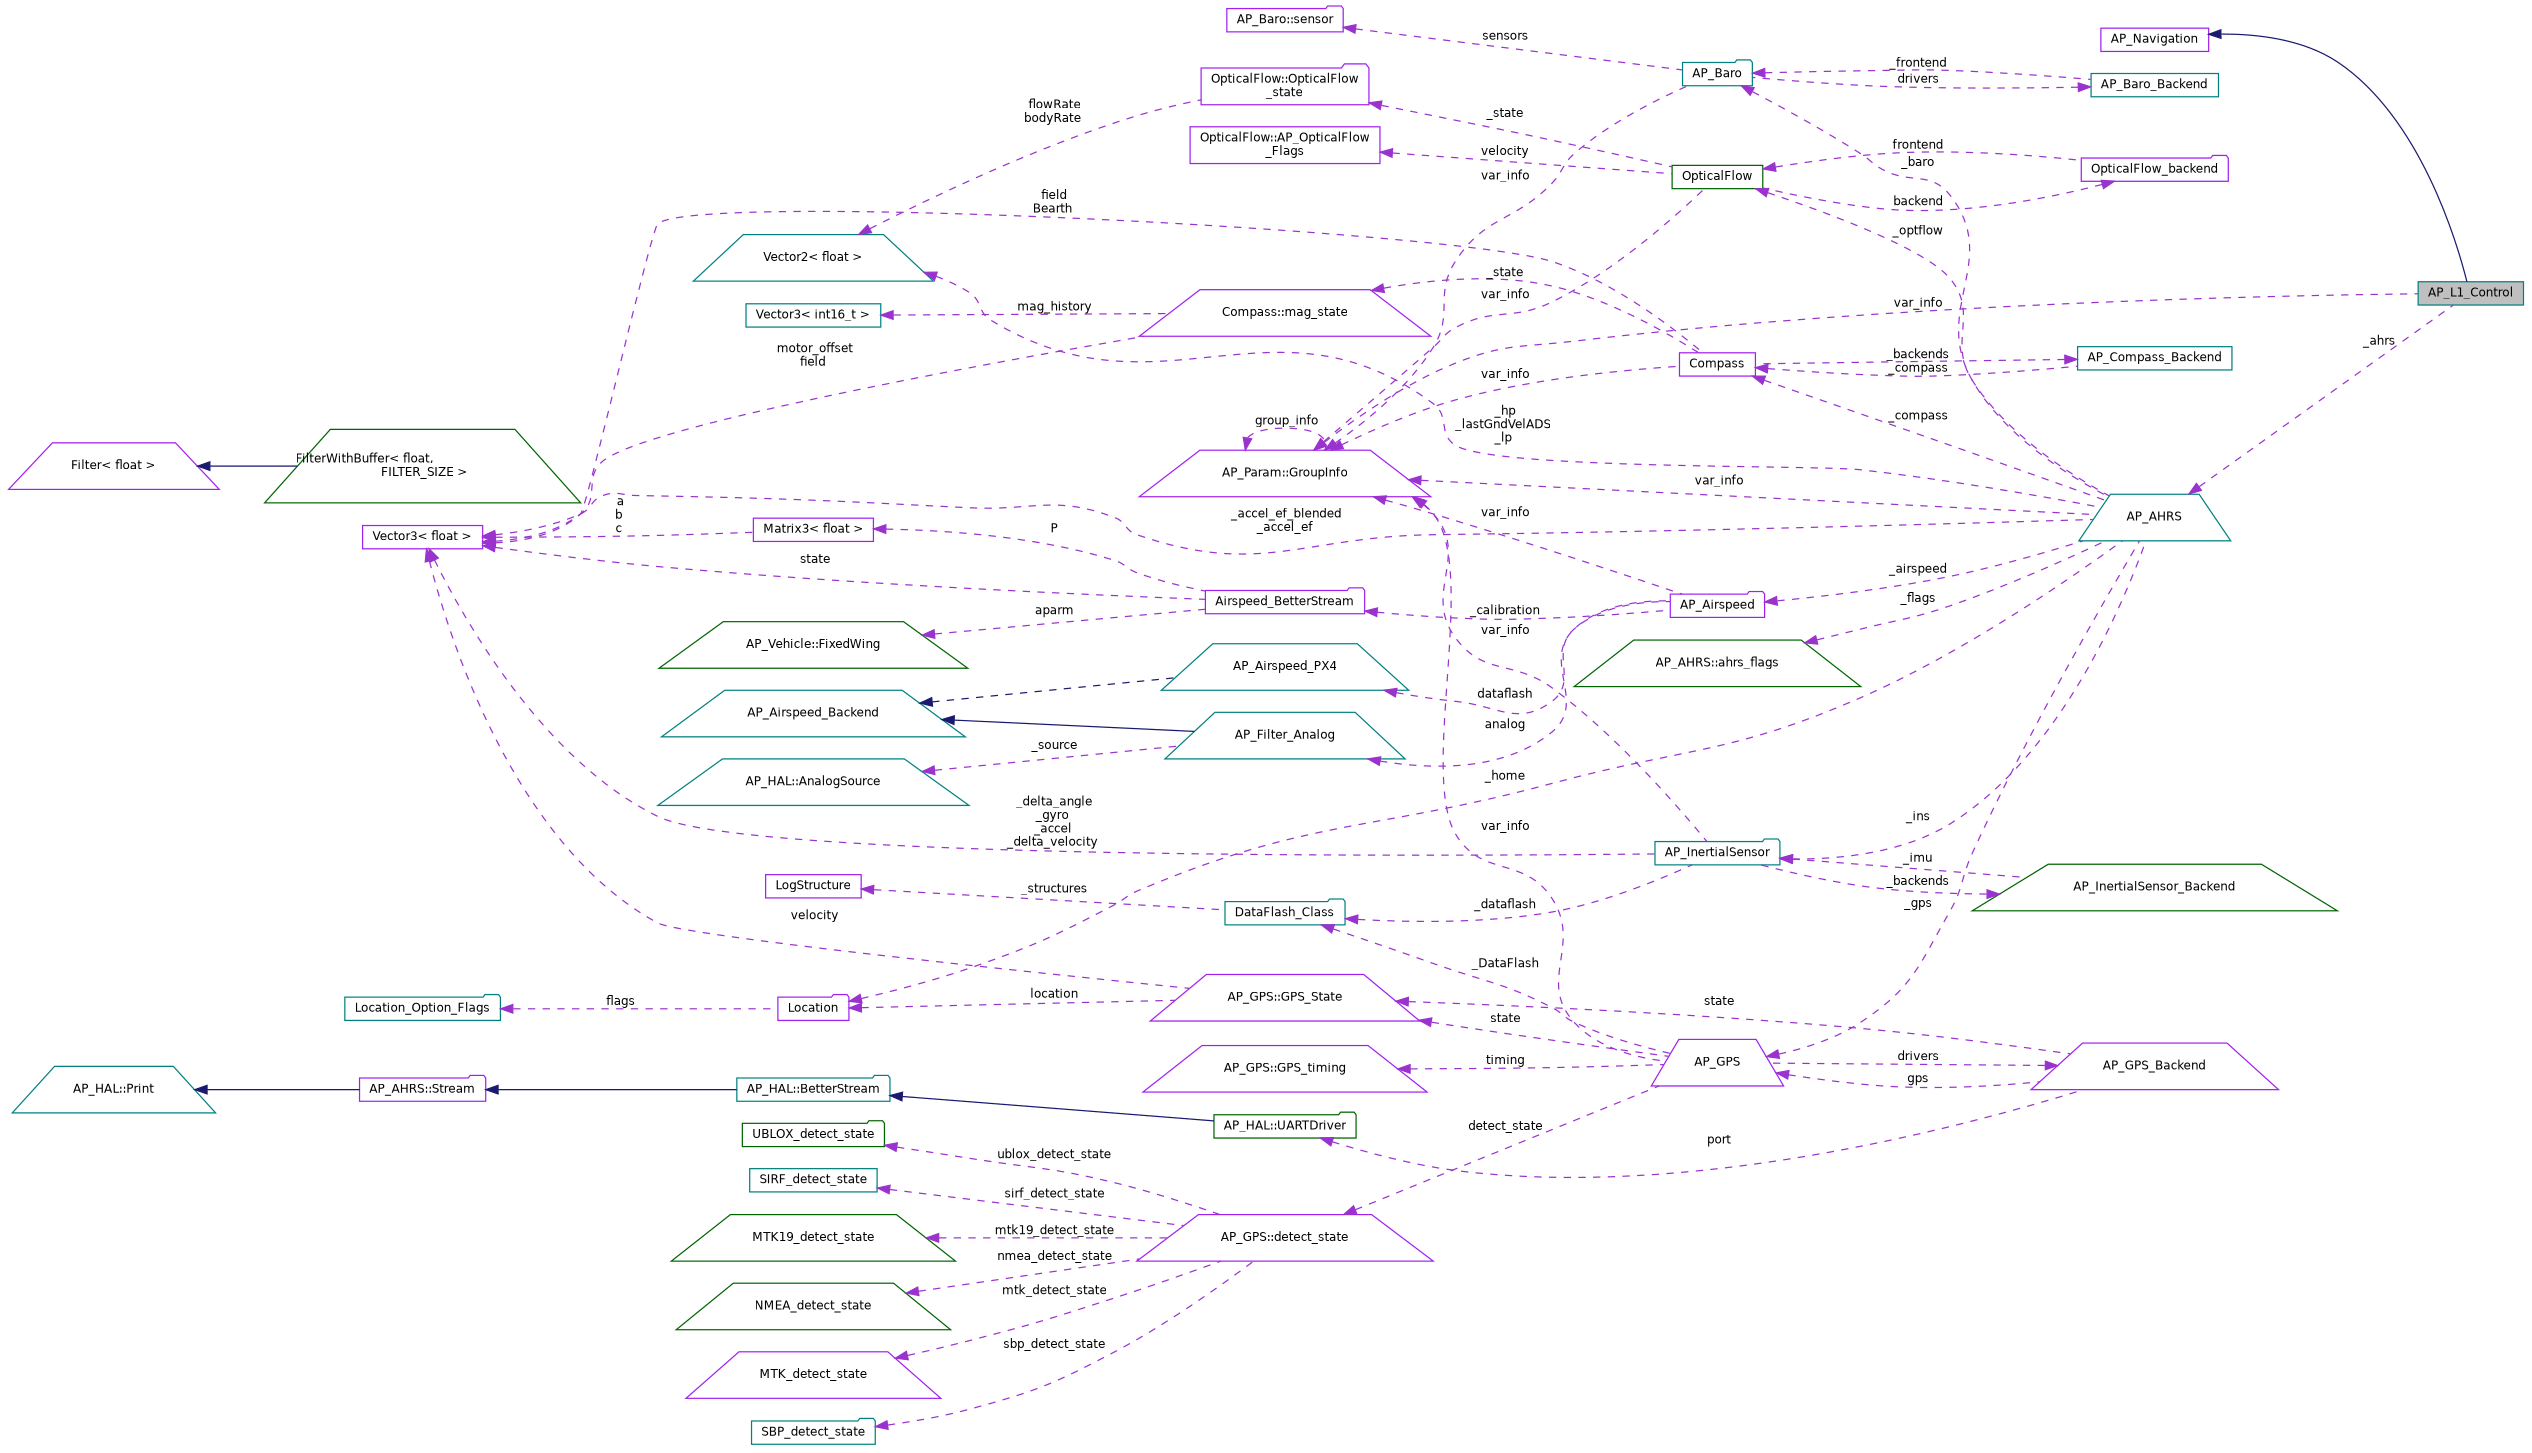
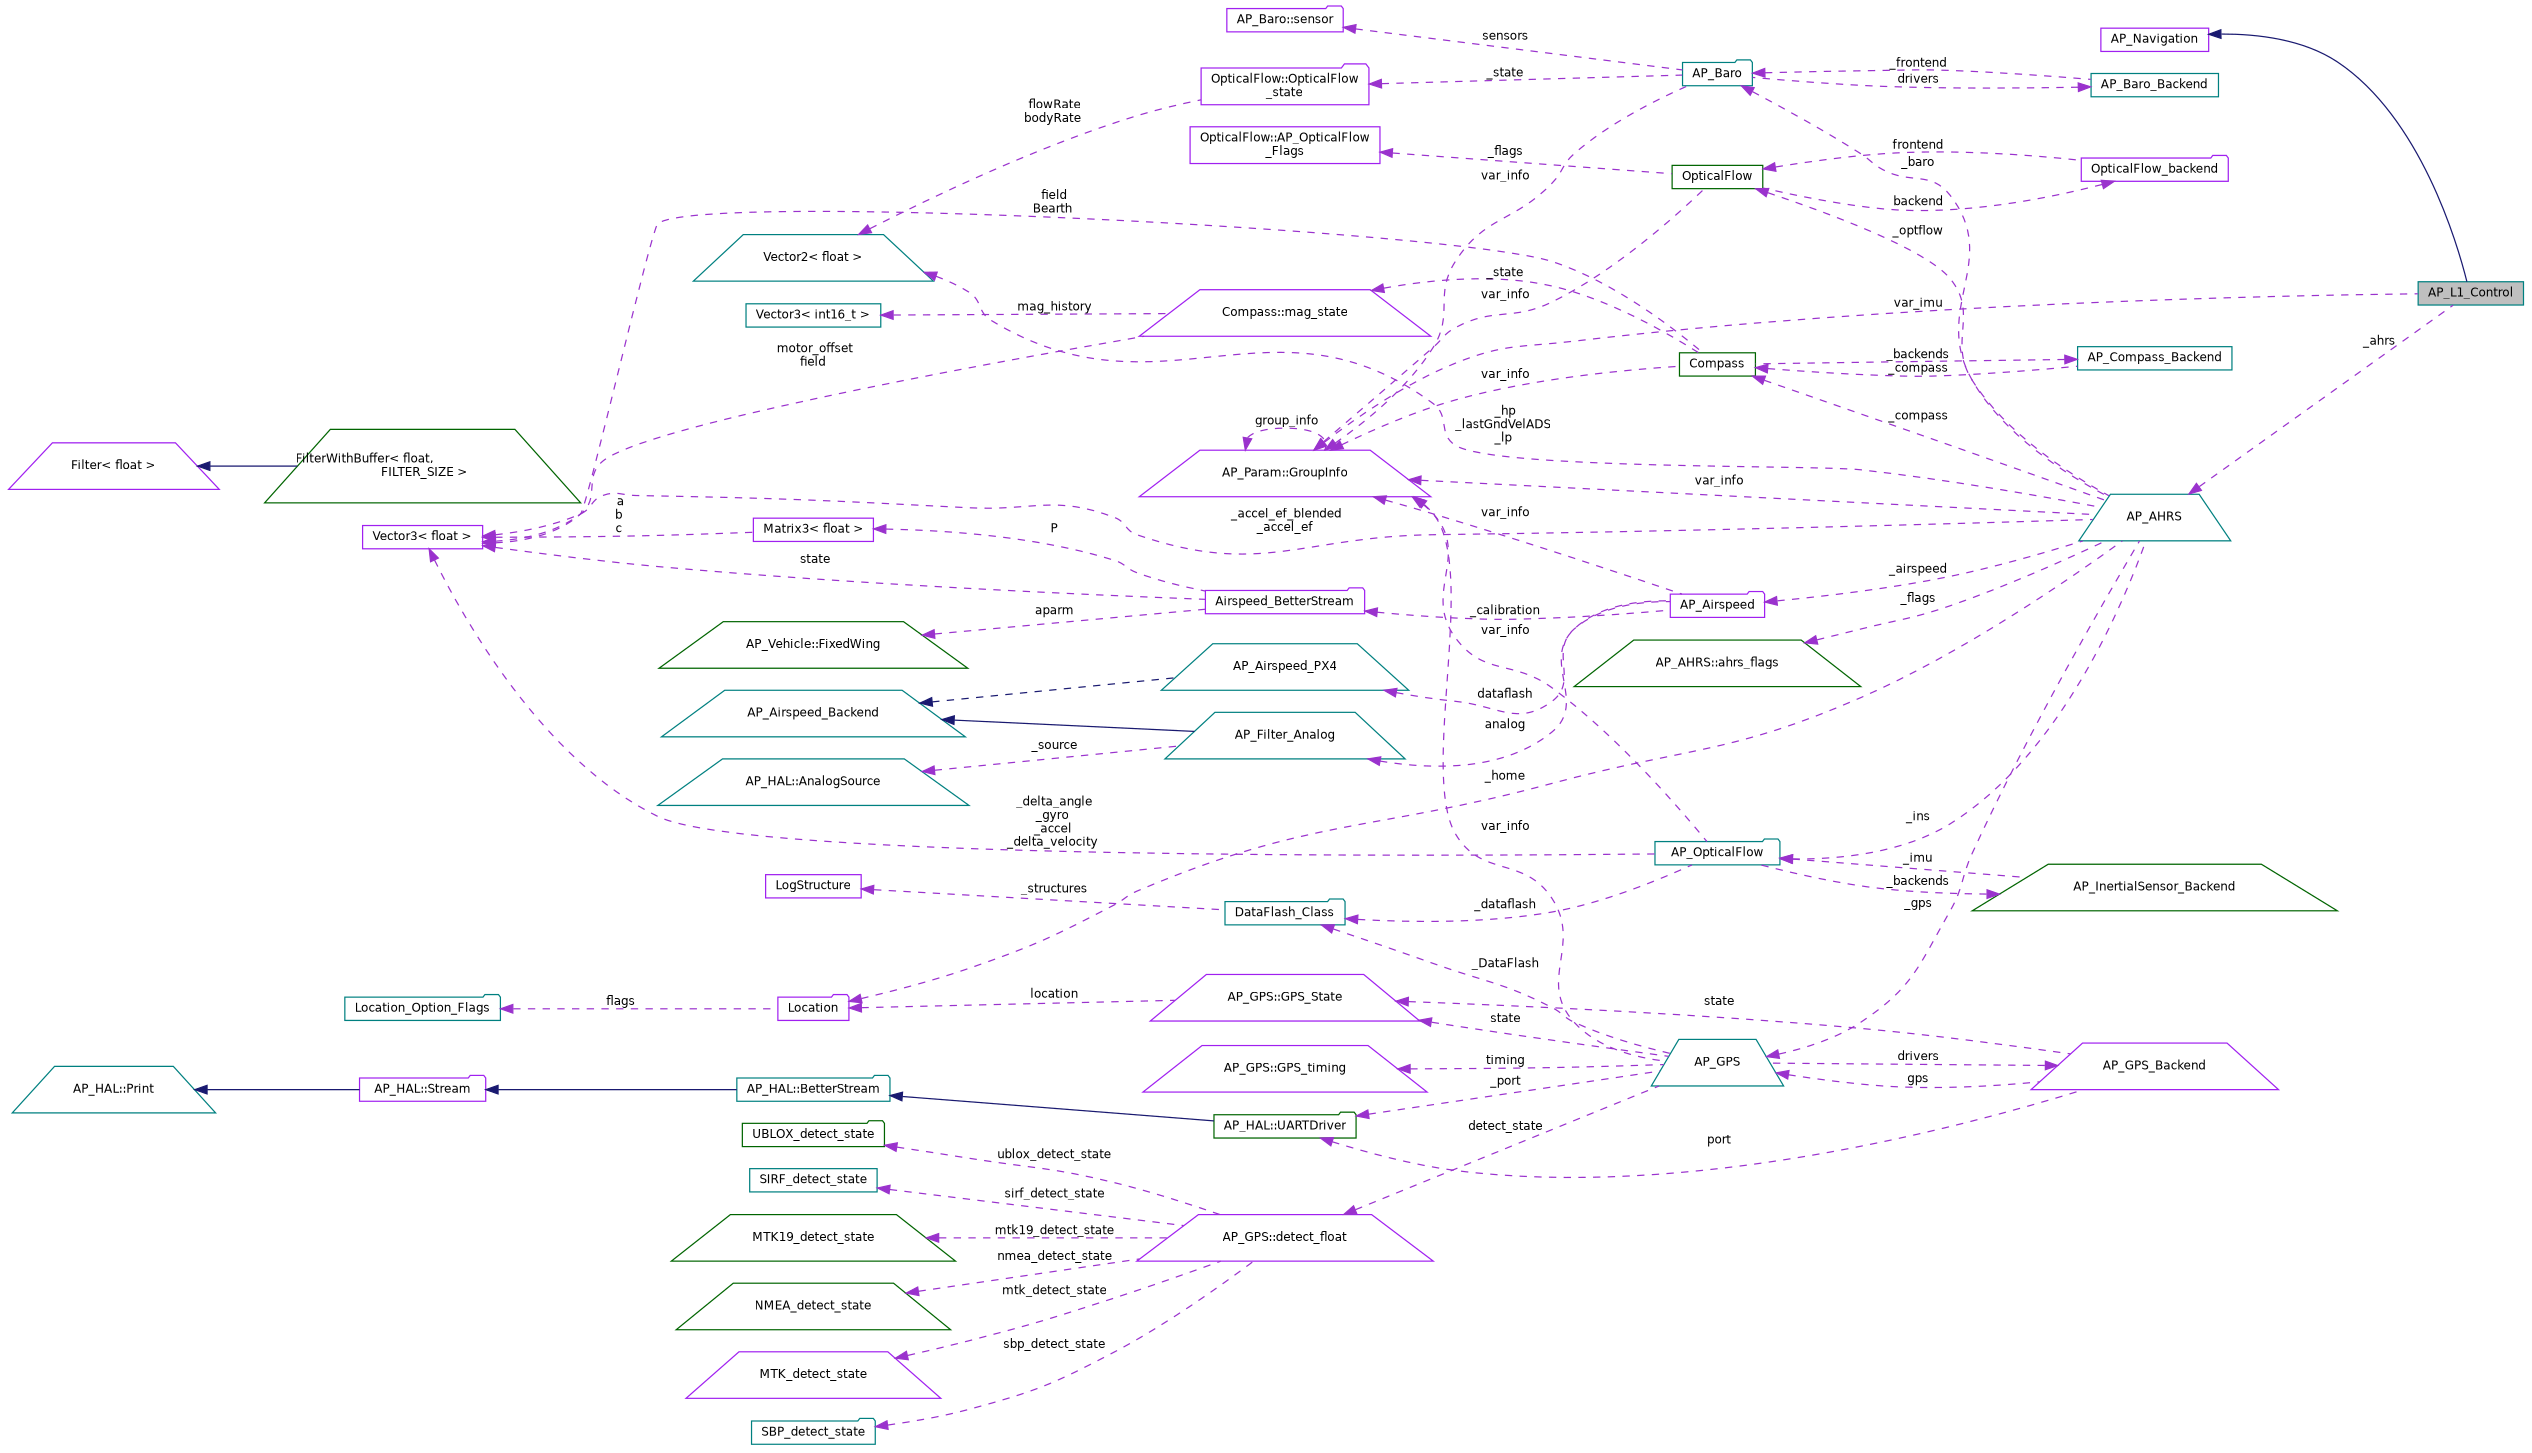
edge "OpticalFlow" -> "OpticalFlow::OpticalFlow _state": now "AP_Baro" -> "OpticalFlow::OpticalFlow _state"
edge "OpticalFlow" -> "OpticalFlow::AP_OpticalFlow _Flags": label " velocity" -> " _flags"
edge "AP_L1_Control" -> "AP_Param::GroupInfo": label " var_info" -> " var_imu"
node "Compass": color purple -> darkgreen
node "AP_InertialSensor": label "AP_InertialSensor" -> "AP_OpticalFlow"
edge "AP_GPS::GPS_State" -> "Vector3< float >": removed, label "velocity"
node "AP_GPS": color purple -> teal
node "AP_AHRS::Stream": label "AP_AHRS::Stream" -> "AP_HAL::Stream"
edge "AP_GPS" -> "AP_HAL::UARTDriver": added, label "_port"
node "AP_GPS::detect_state": label "AP_GPS::detect_state" -> "AP_GPS::detect_float"
